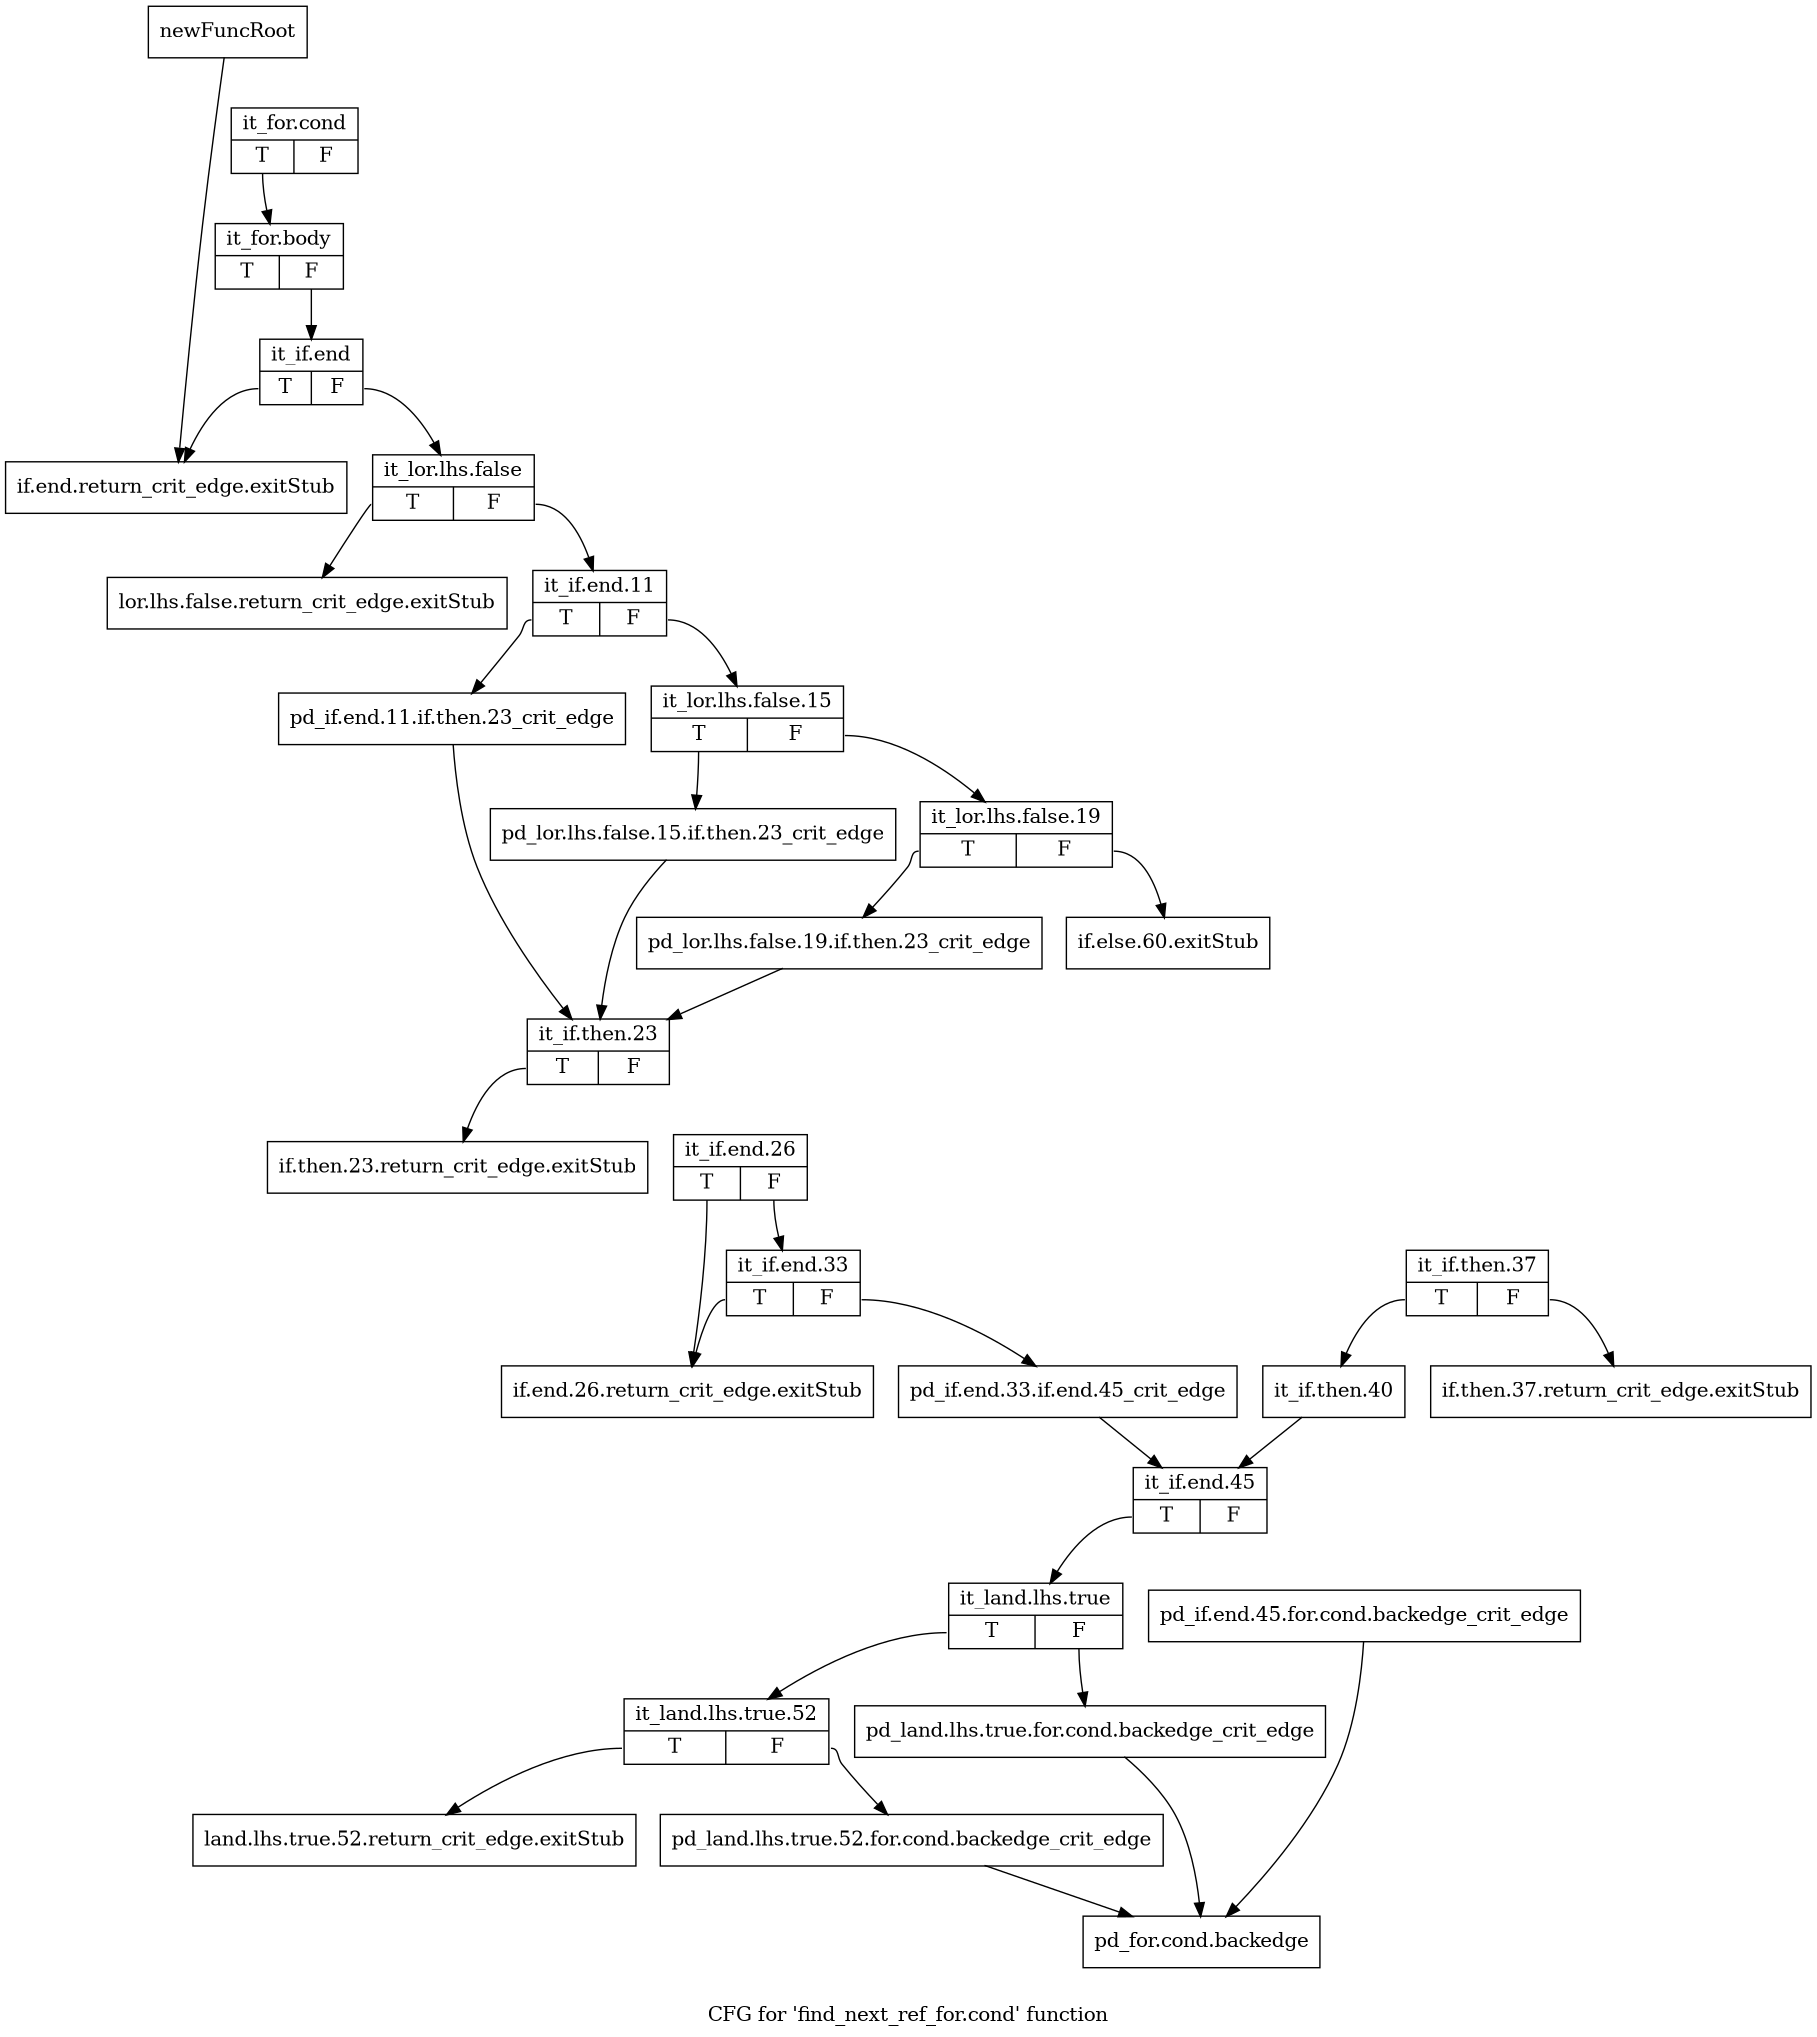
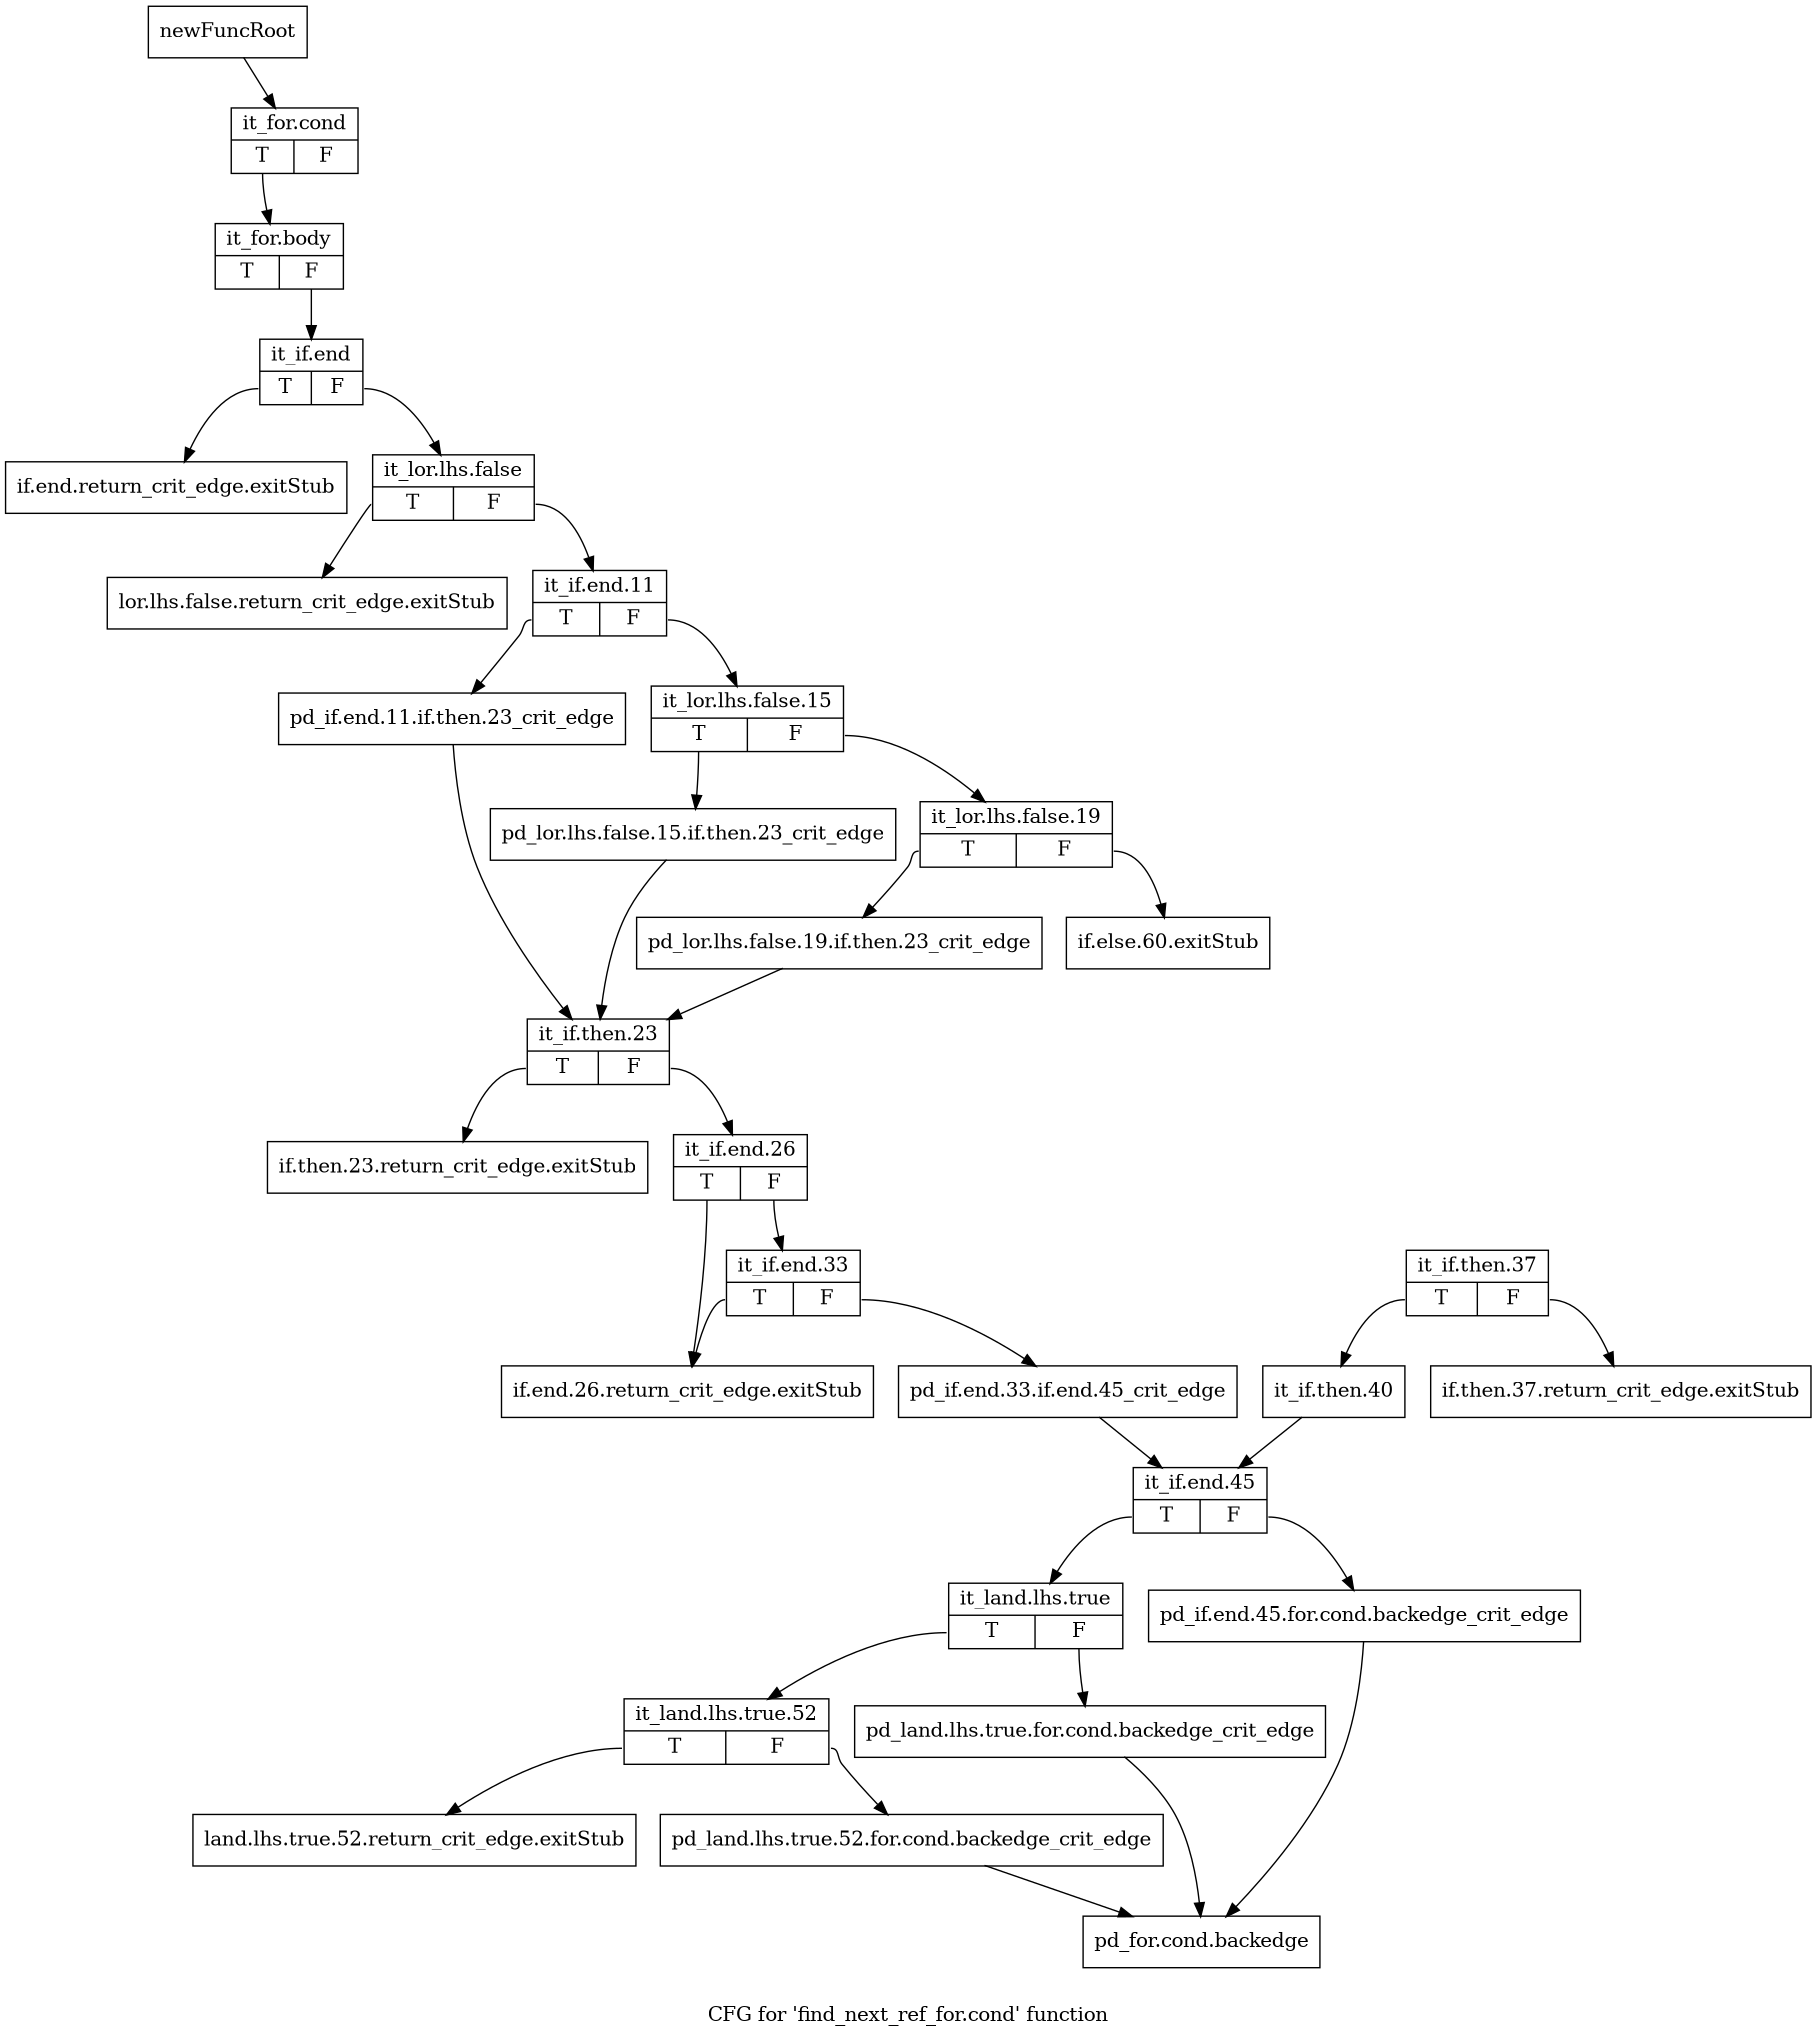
edge "newFuncRoot" -> "if.end.return_crit_edge.exitStub": now "newFuncRoot" -> "it_for.cond"
edge "it_if.then.23" -> "it_if.end.26": added
edge "it_if.end.45" -> "pd_if.end.45.for.cond.backedge_crit_edge": added
